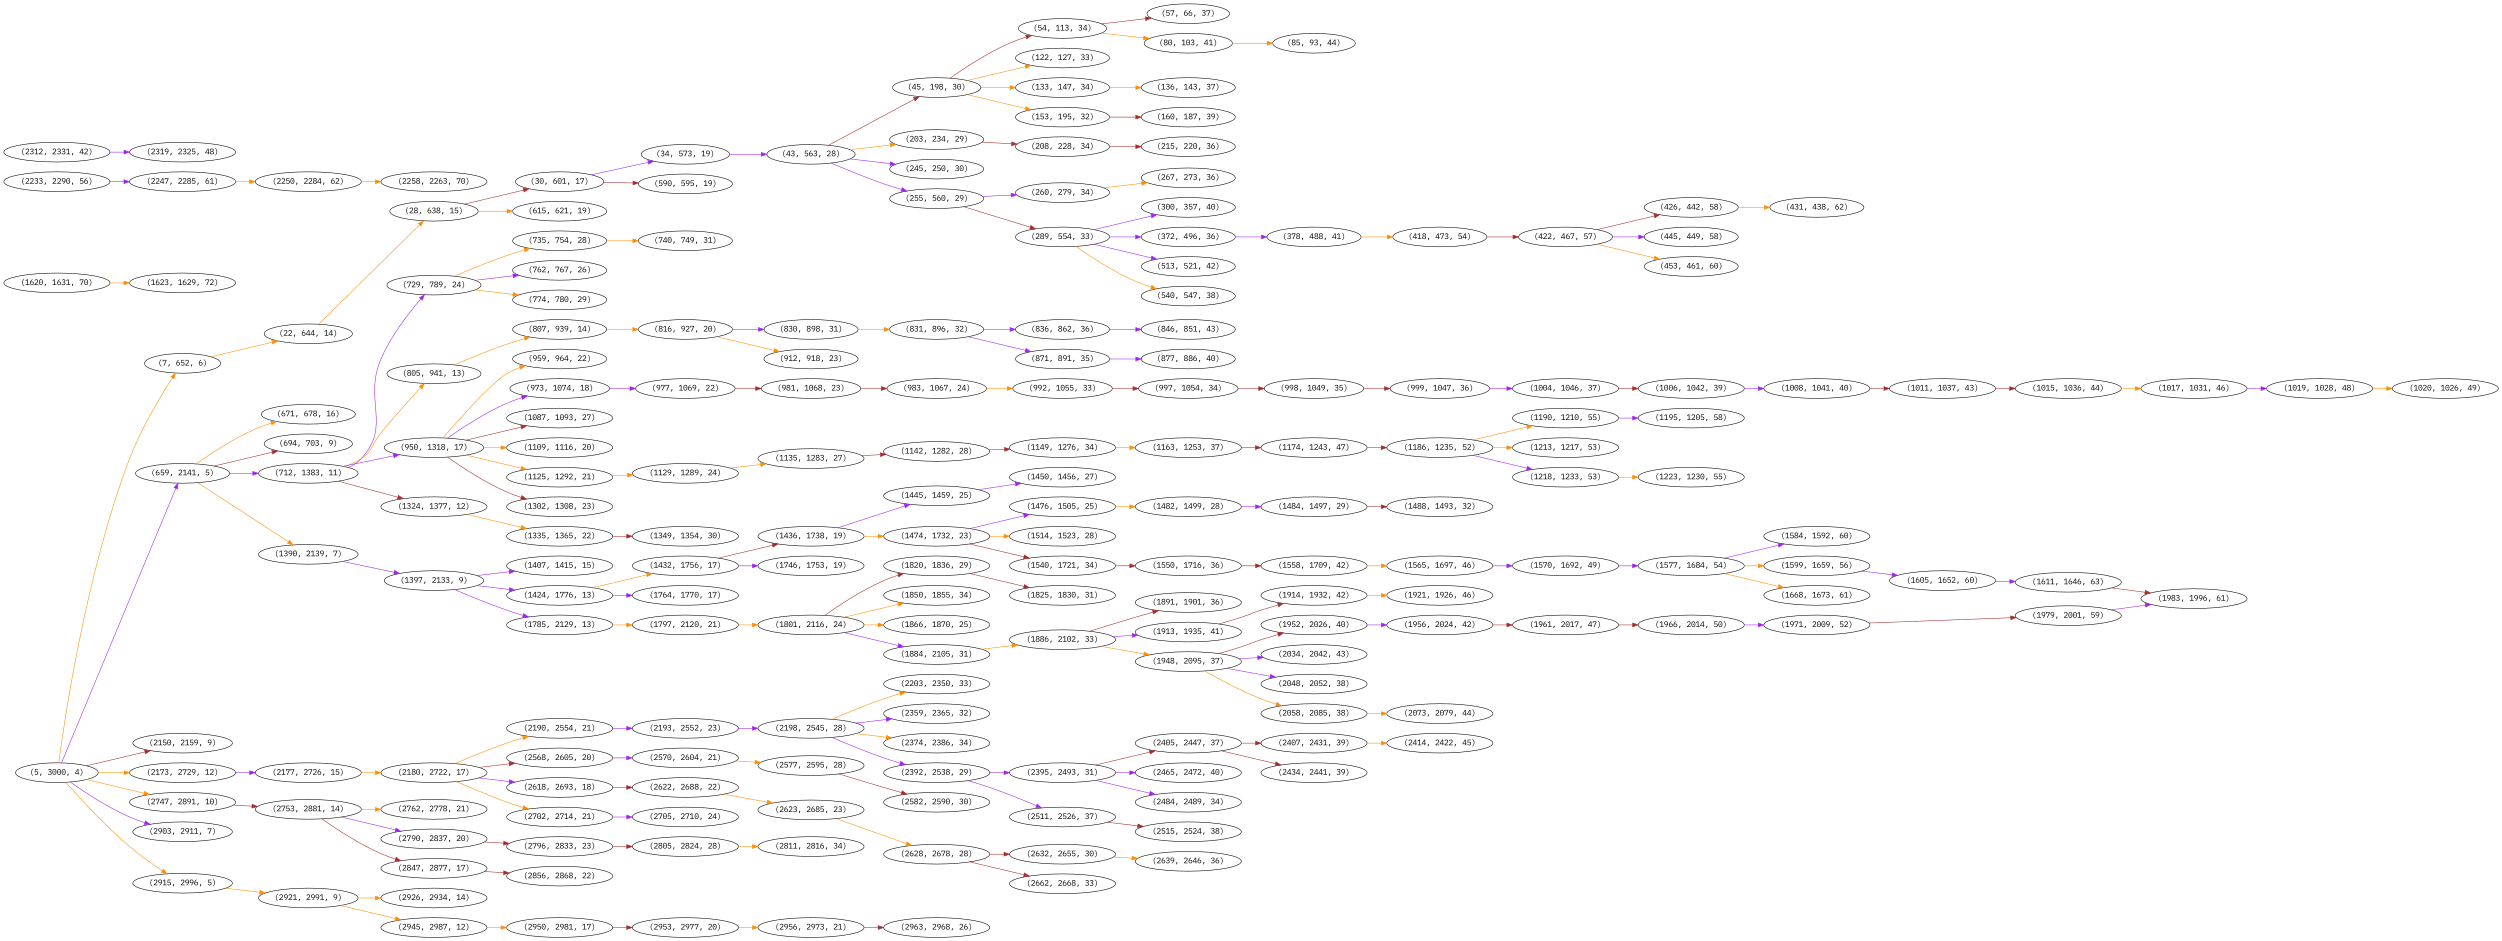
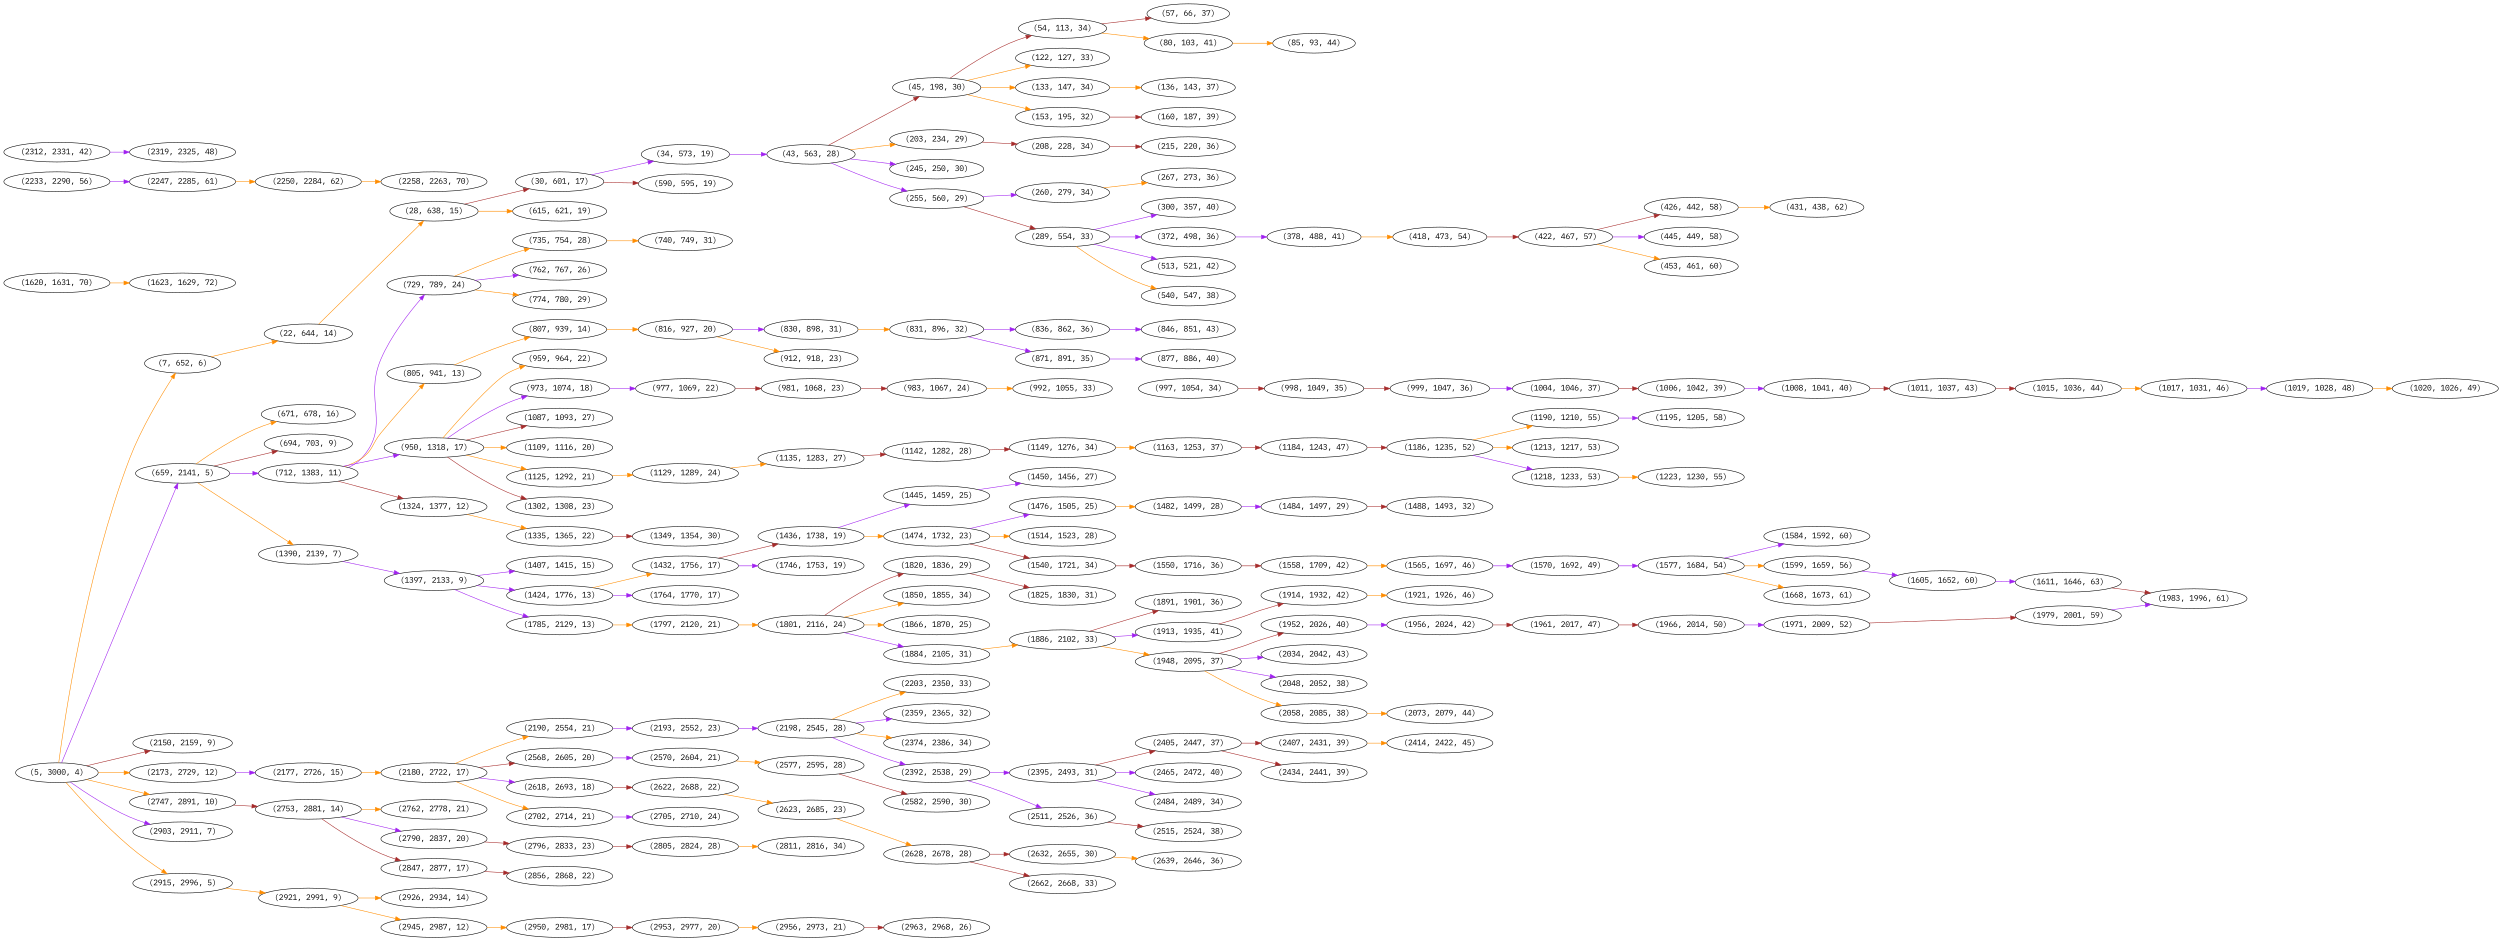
node "(372, 496, 36)": label "(372, 496, 36)" -> "(372, 498, 36)"
edge "(992, 1055, 33)" -> "(997, 1054, 34)": removed
node "(1174, 1243, 47)": label "(1174, 1243, 47)" -> "(1184, 1243, 47)"
node "(2511, 2526, 37)": label "(2511, 2526, 37)" -> "(2511, 2526, 36)"
